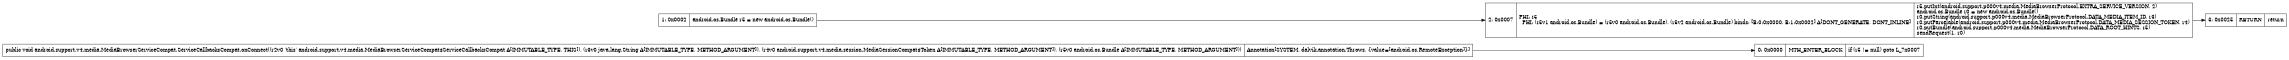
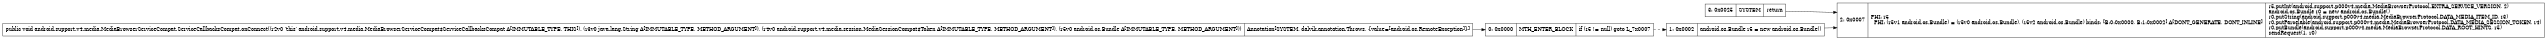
edge "2: 0x0007" -> "3: 0x0025": reversed
node "3: 0x0025": text "RETURN" -> "SYSTEM"
edge "0: 0x0000" -> "1: 0x0002": added
